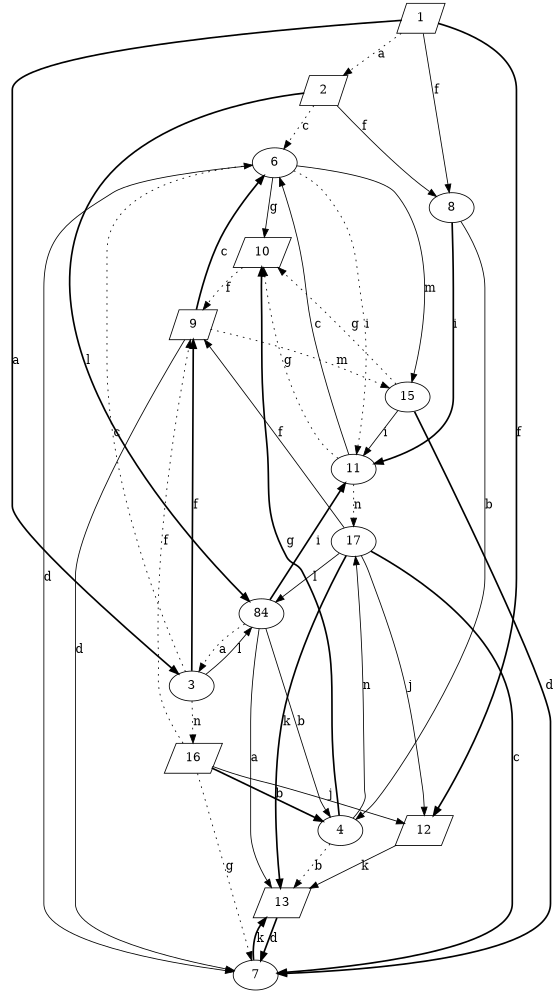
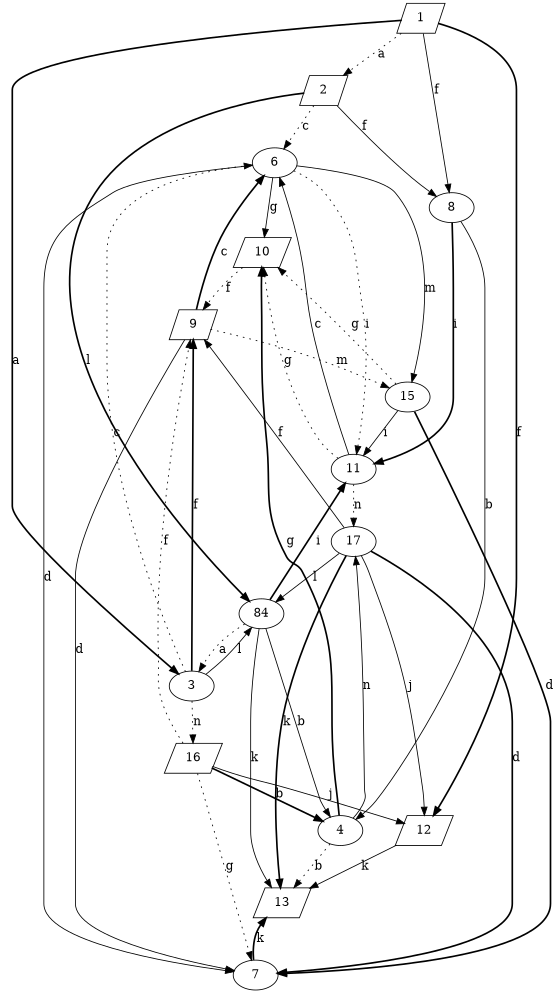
edge "84" -> "13": label "a" -> "k"
edge "17" -> "7": label "c" -> "d"
edge "13" -> "7": removed, label "d"
